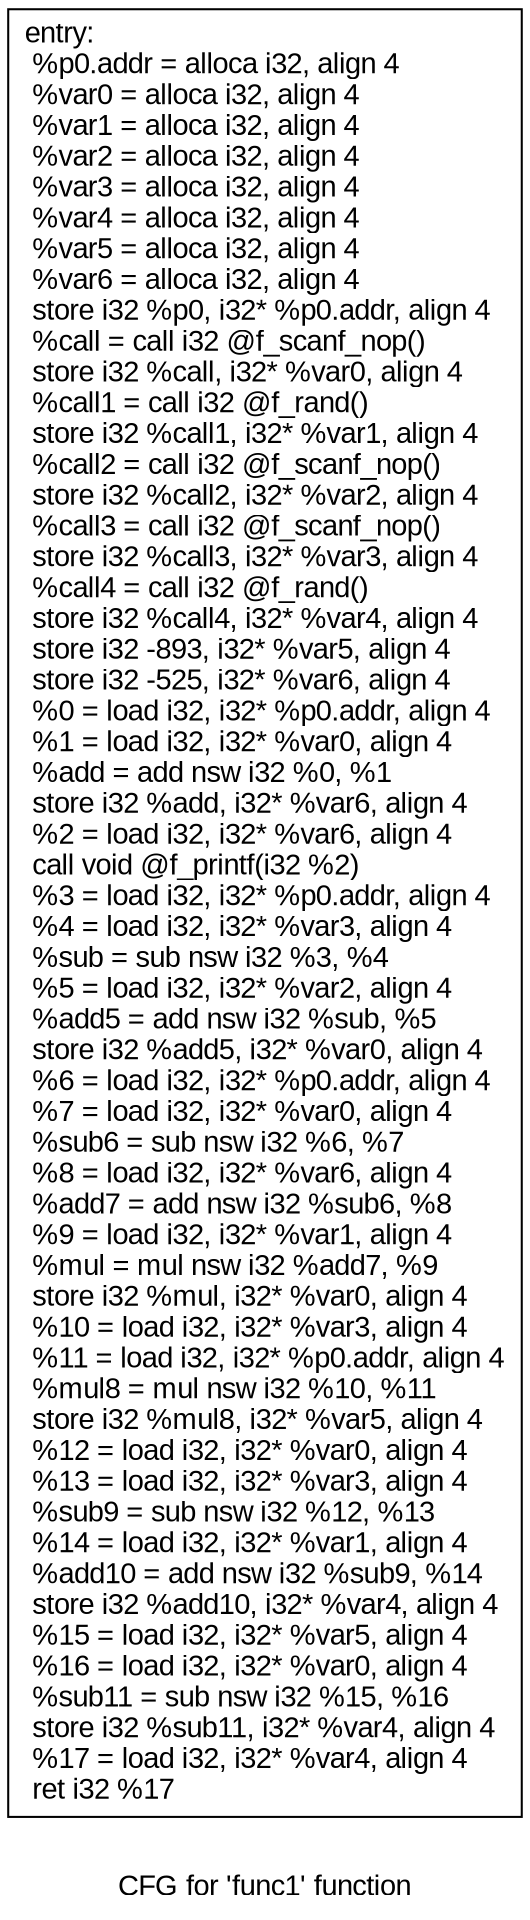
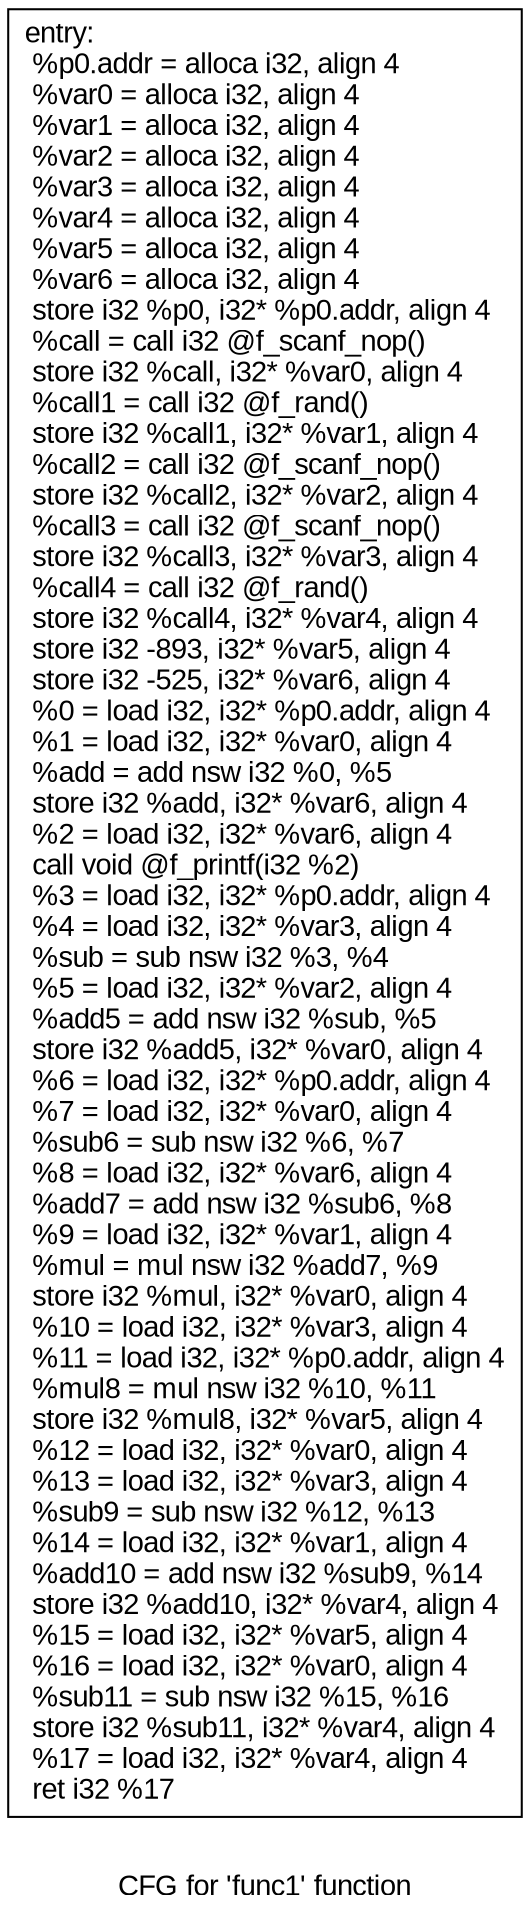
node "entry:": text "%add = add nsw i32 %0, %1" -> "%add = add nsw i32 %0, %5"
